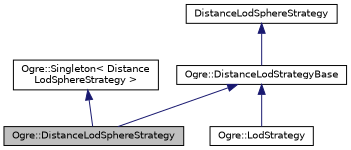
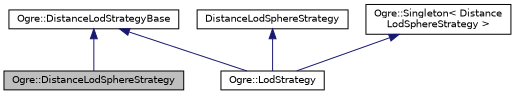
edge "Ogre::DistanceLodStrategyBase" -> "DistanceLodSphereStrategy": now "Ogre::LodStrategy" -> "DistanceLodSphereStrategy"
edge "Ogre::DistanceLodSphereStrategy" -> "Ogre::Singleton< Distance LodSphereStrategy >": now "Ogre::LodStrategy" -> "Ogre::Singleton< Distance LodSphereStrategy >"
